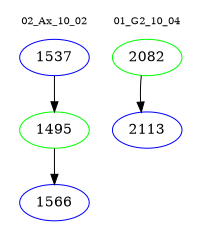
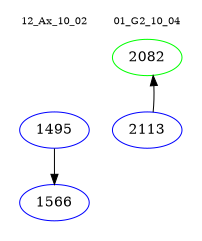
cluster "02_Ax_10_02": label "02_Ax_10_02" -> "12_Ax_10_02"
node "1537": removed
edge "2082" -> "2113": reversed
node "1495": color green -> blue
